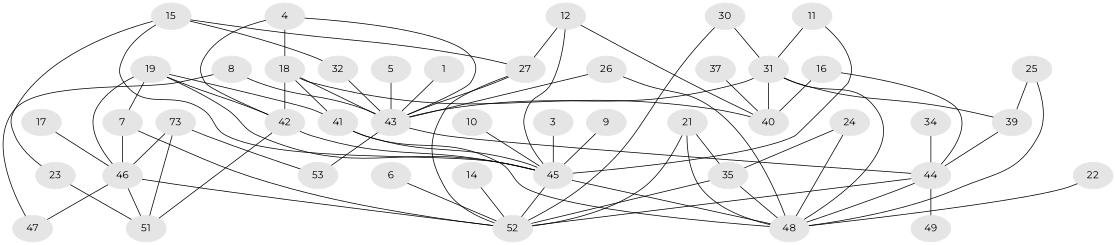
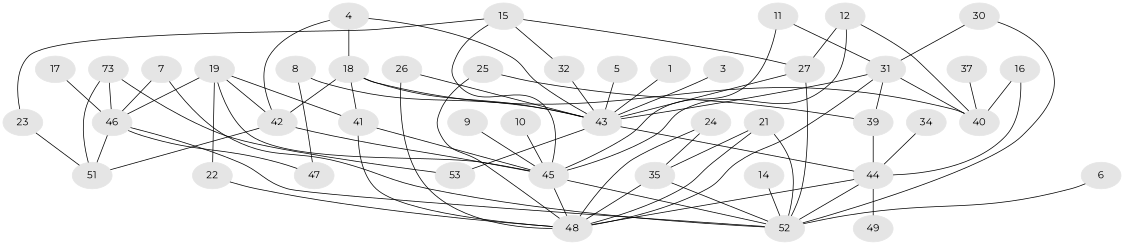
edge "19" -- "7": now "19" -- "22"
edge "3" -- "45": now "3" -- "43"
